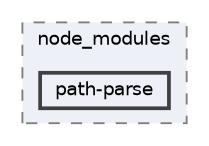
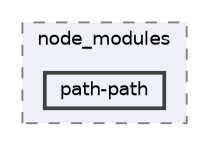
node "path-parse": label "path-parse" -> "path-path"
